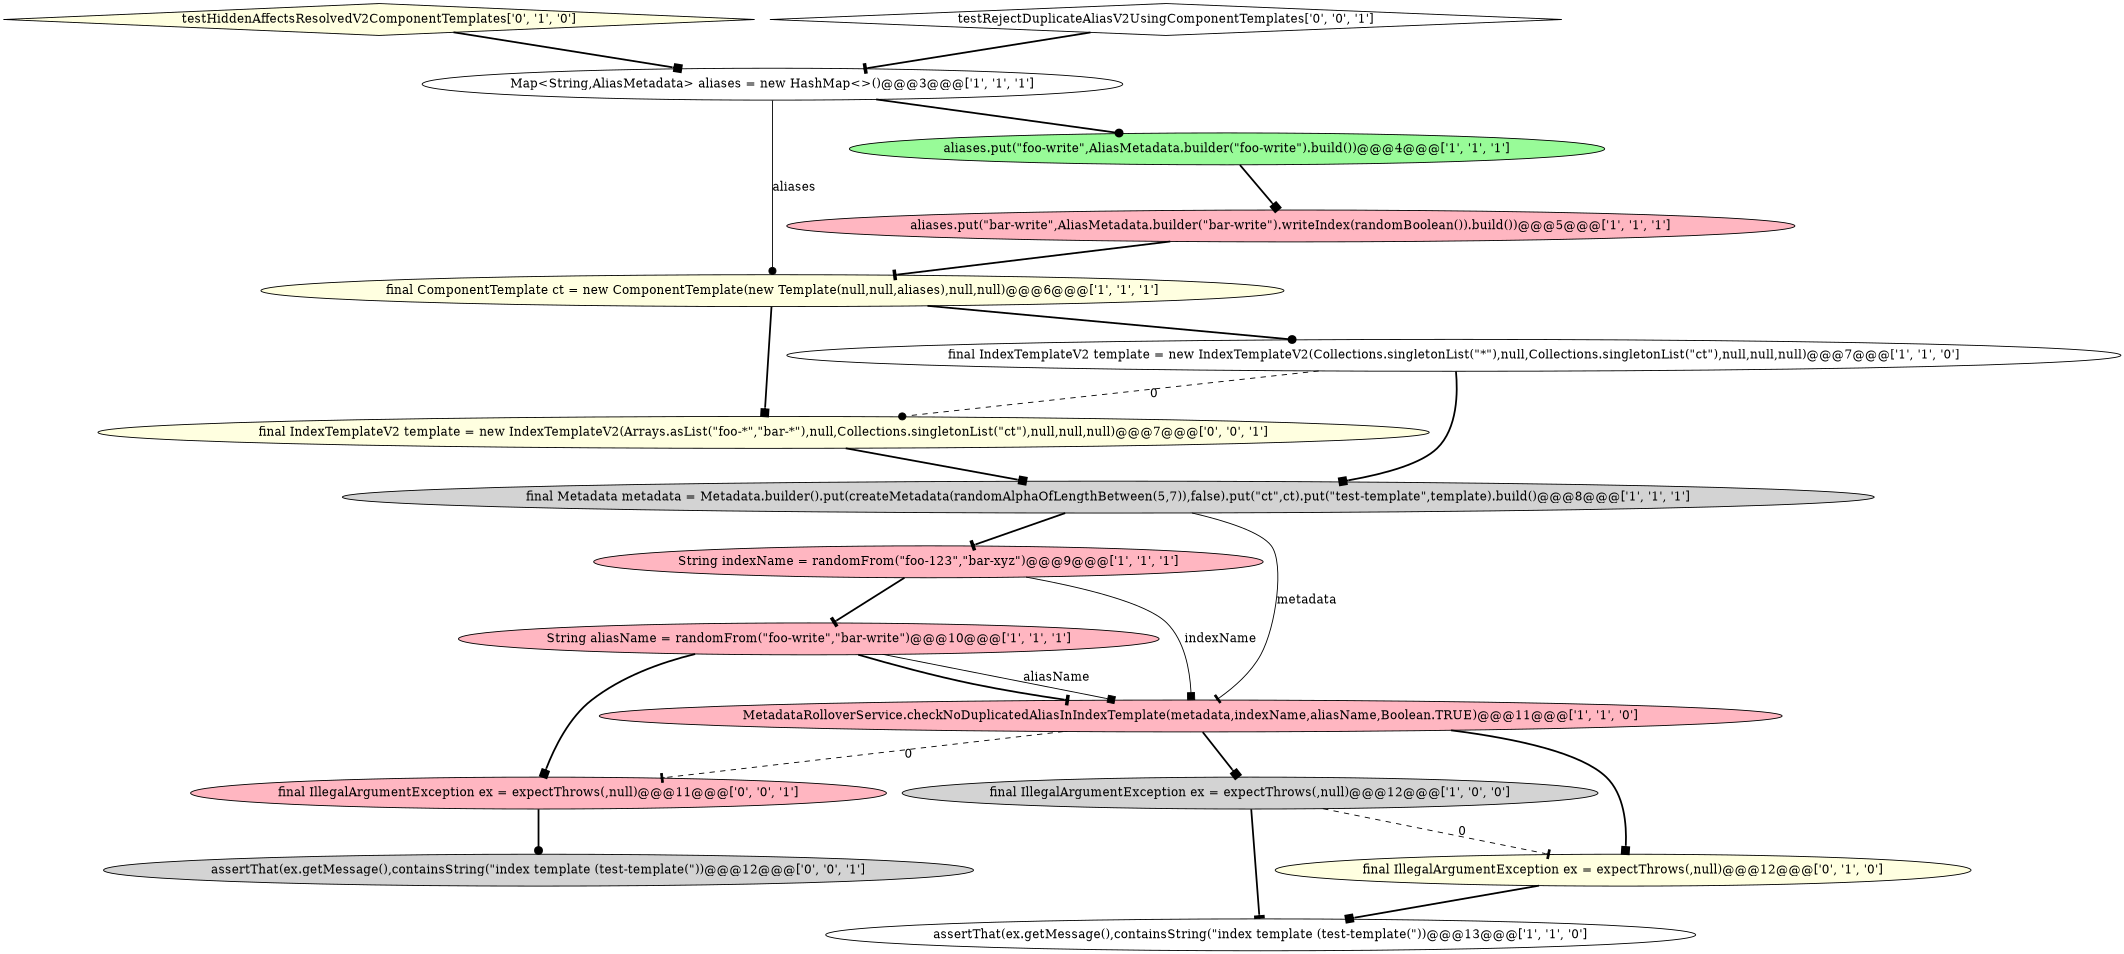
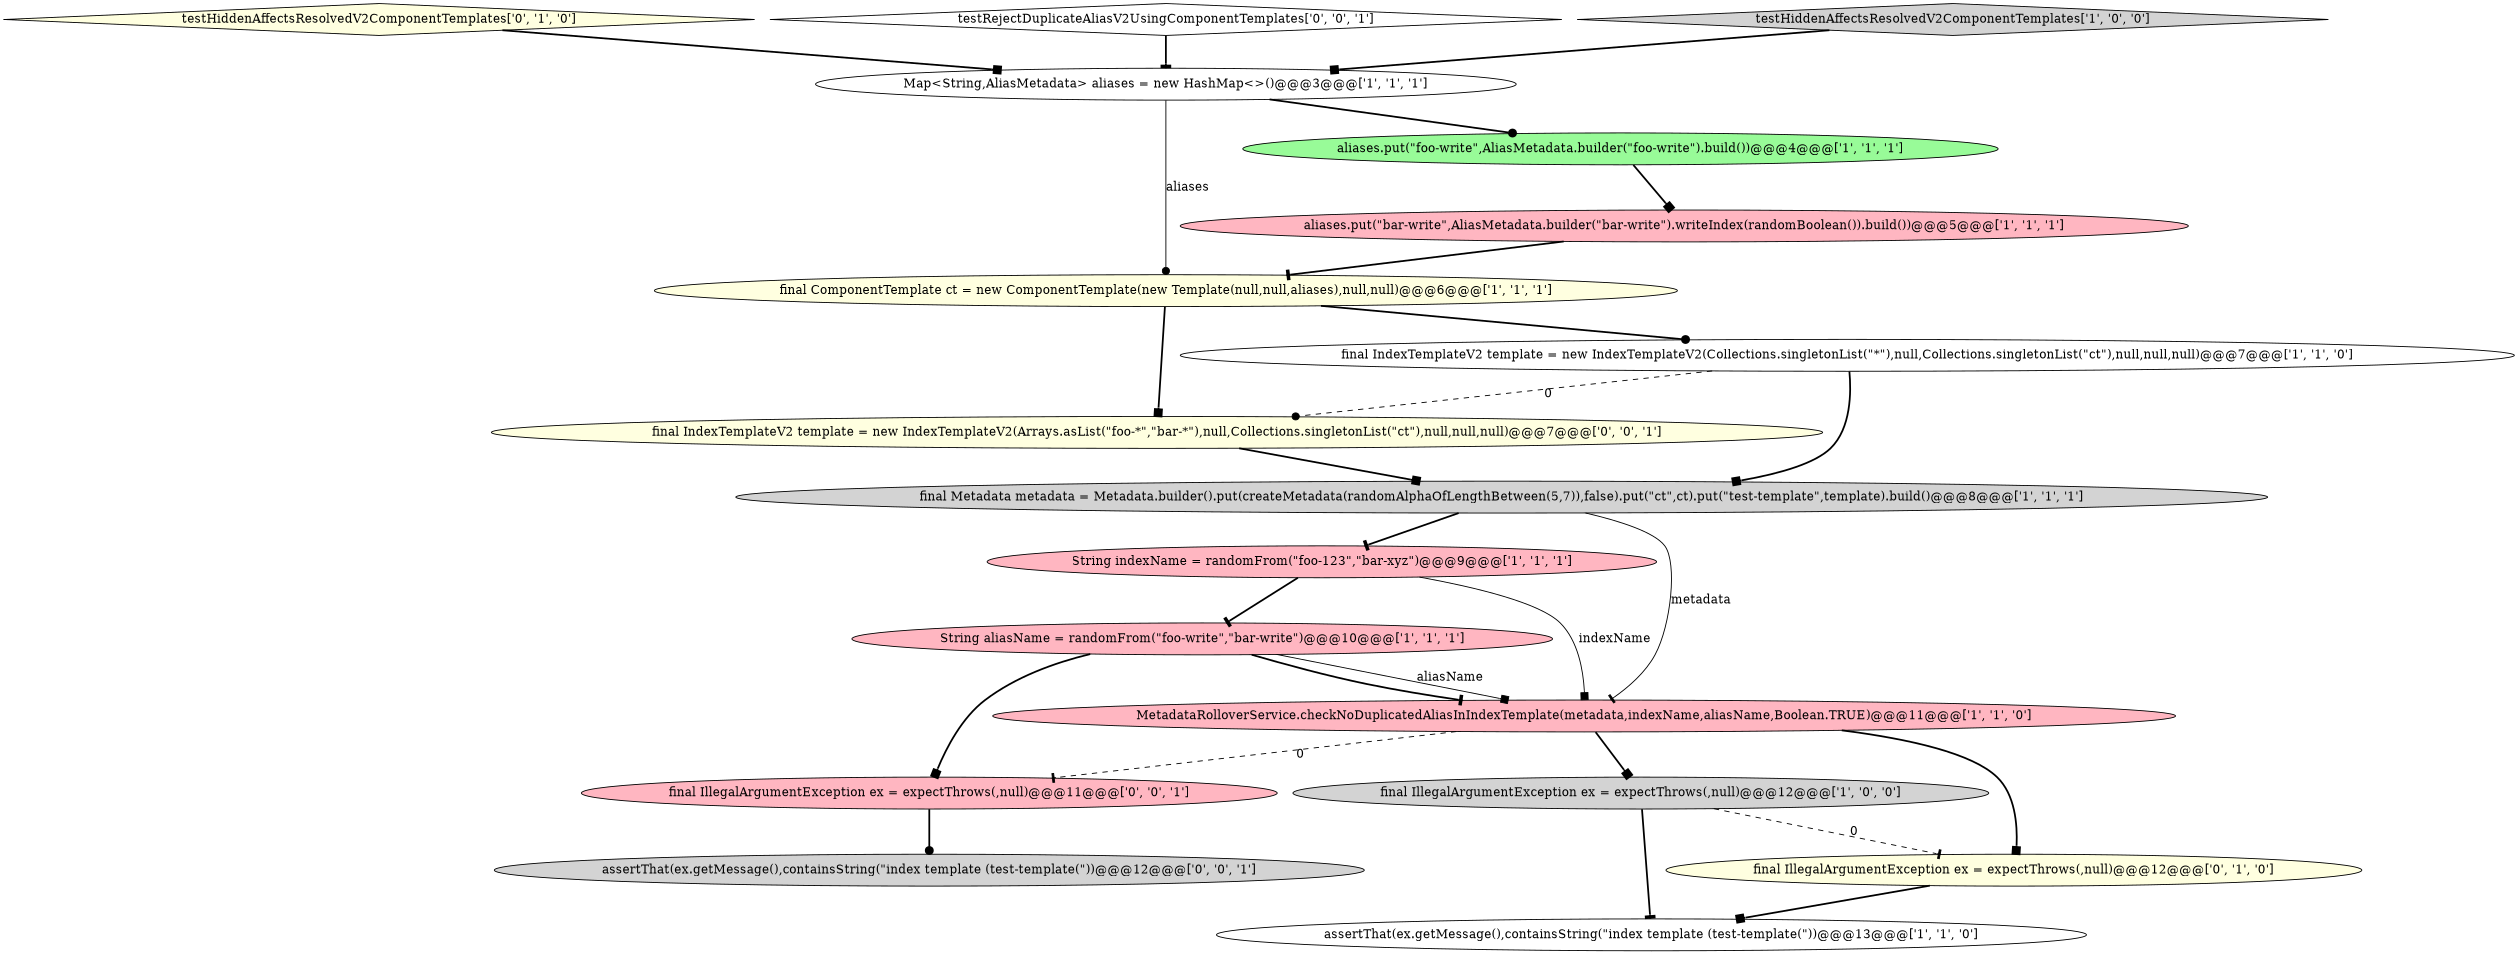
node "testHiddenAffectsResolvedV2ComponentTemplates['1', '0', '0']": added
